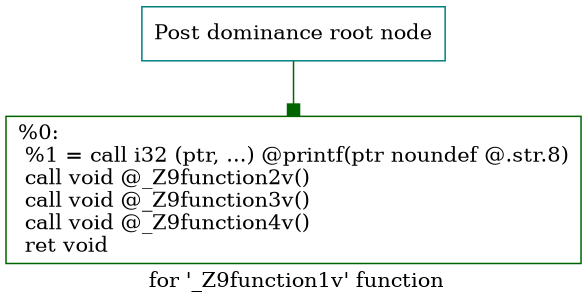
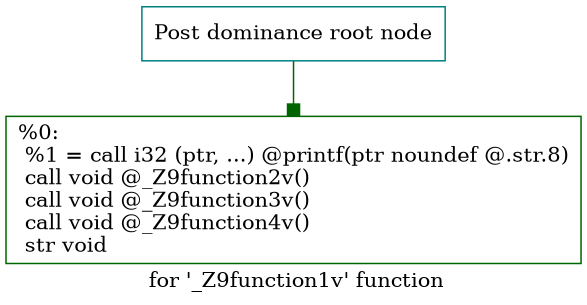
node "%0:": text "ret void" -> "str void"
